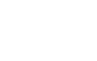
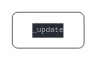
node "_update": added
